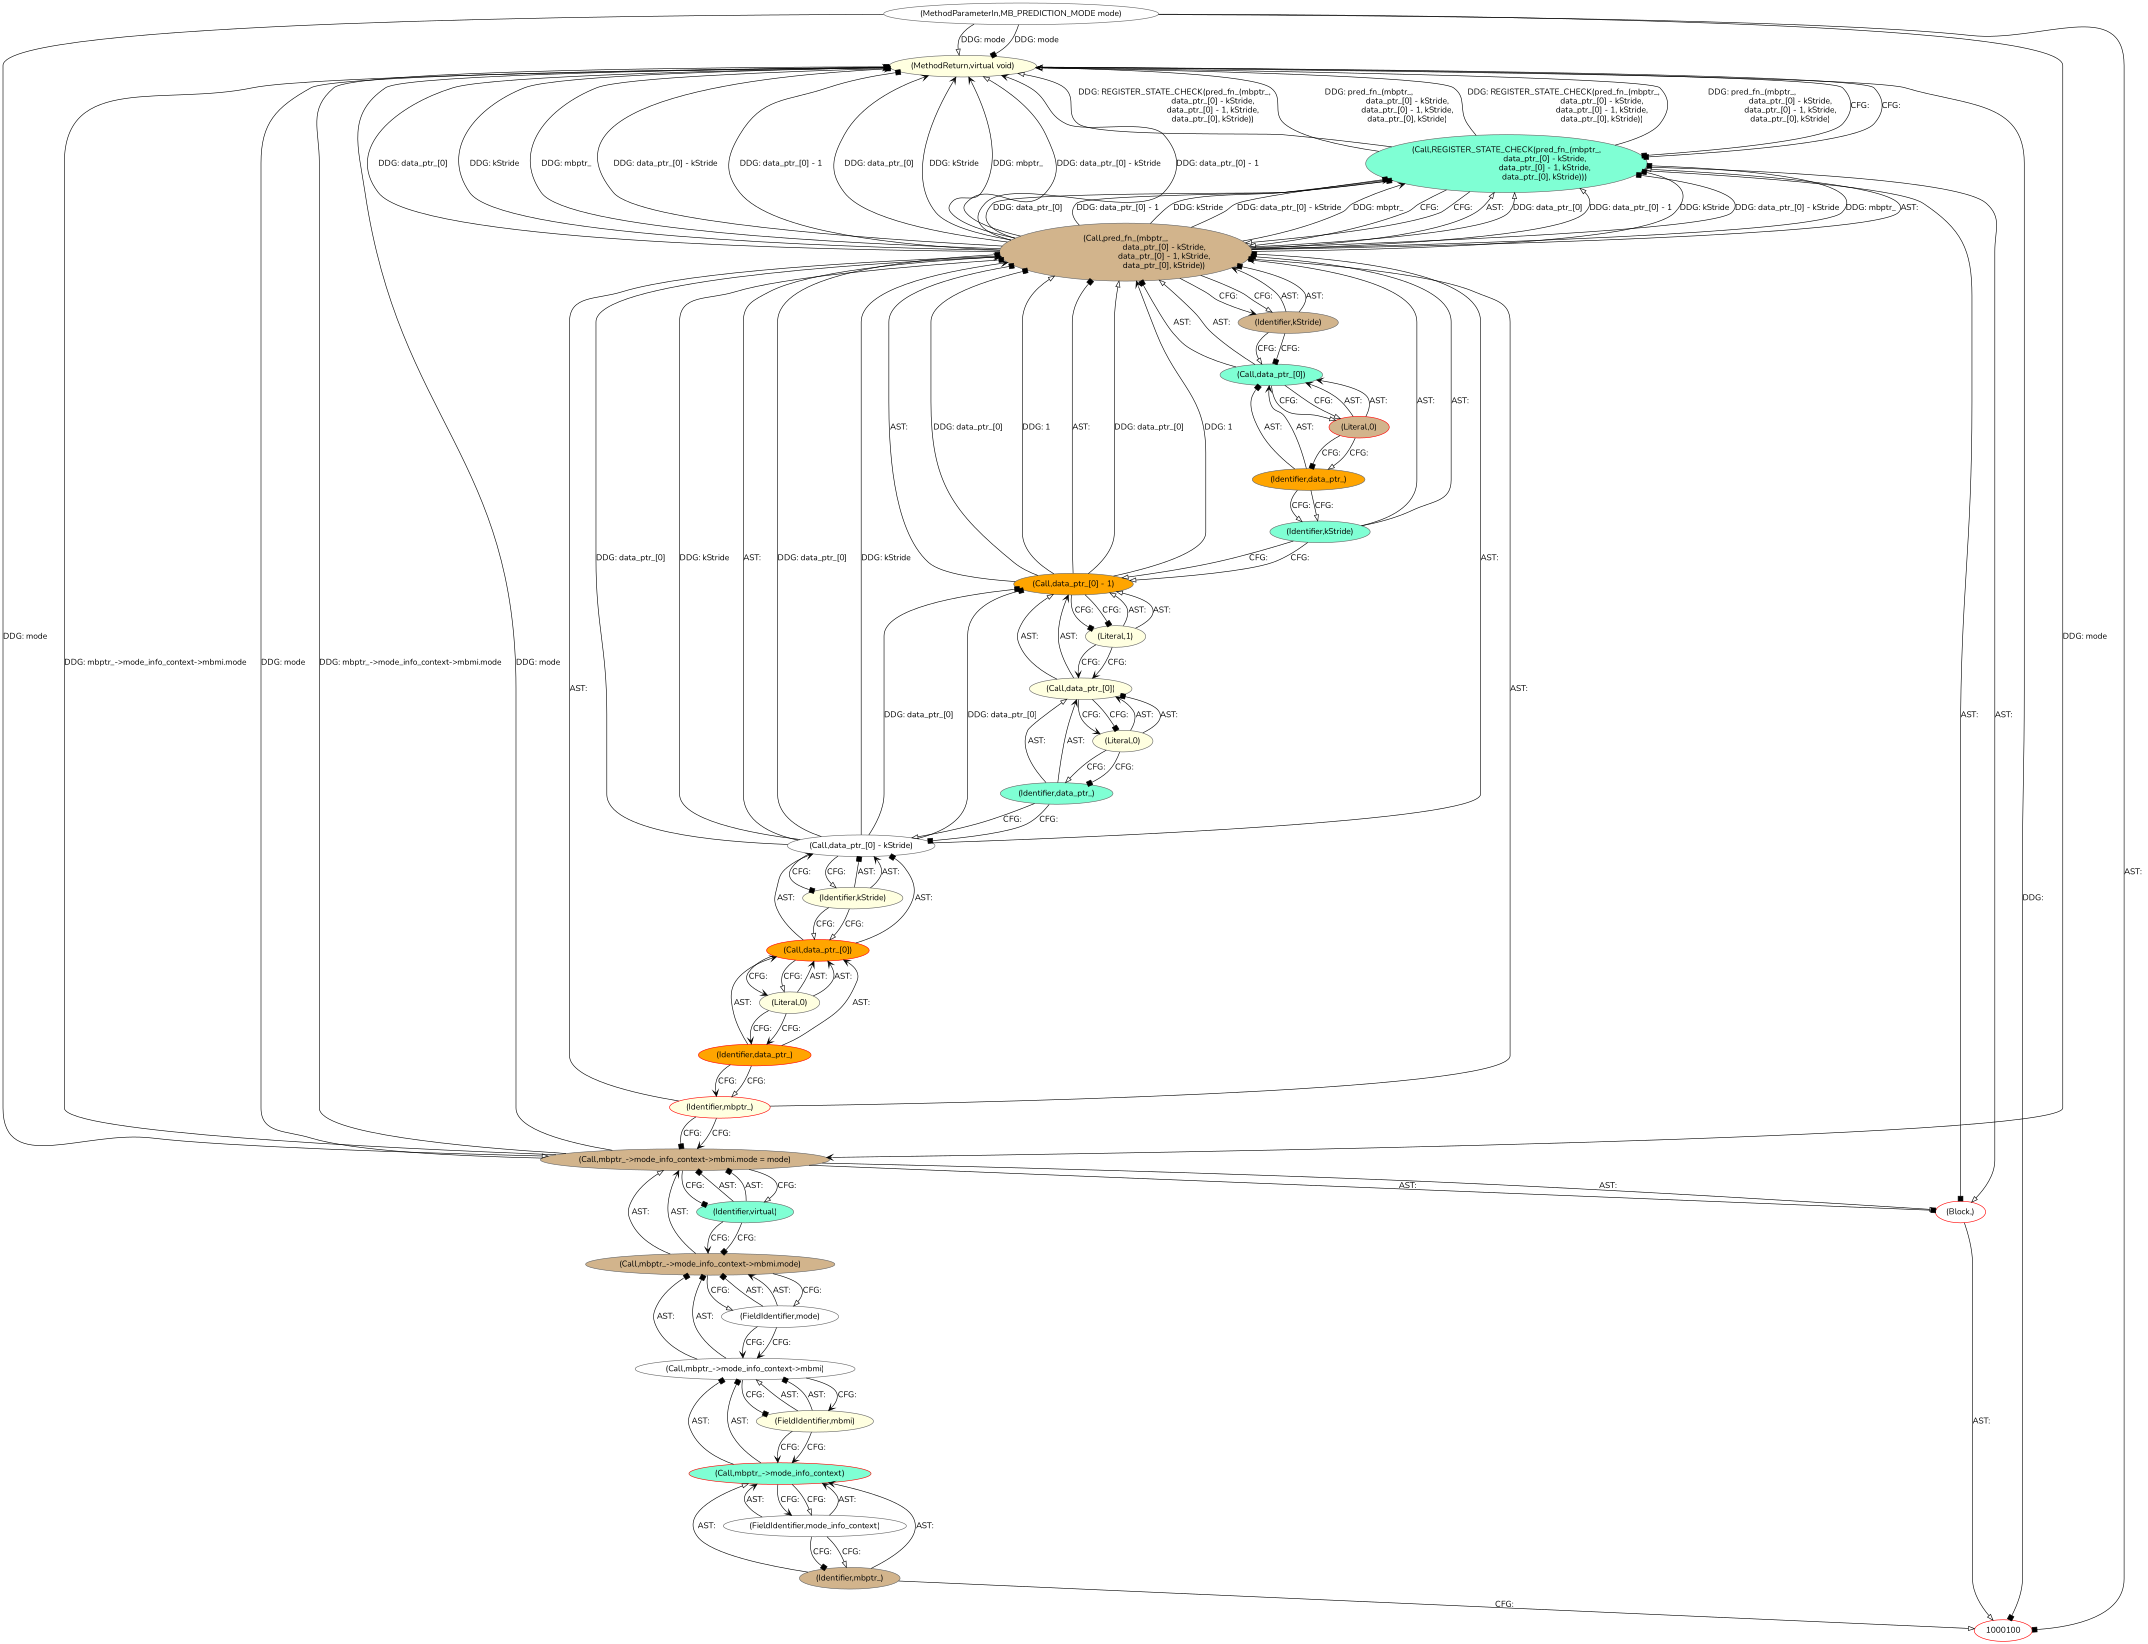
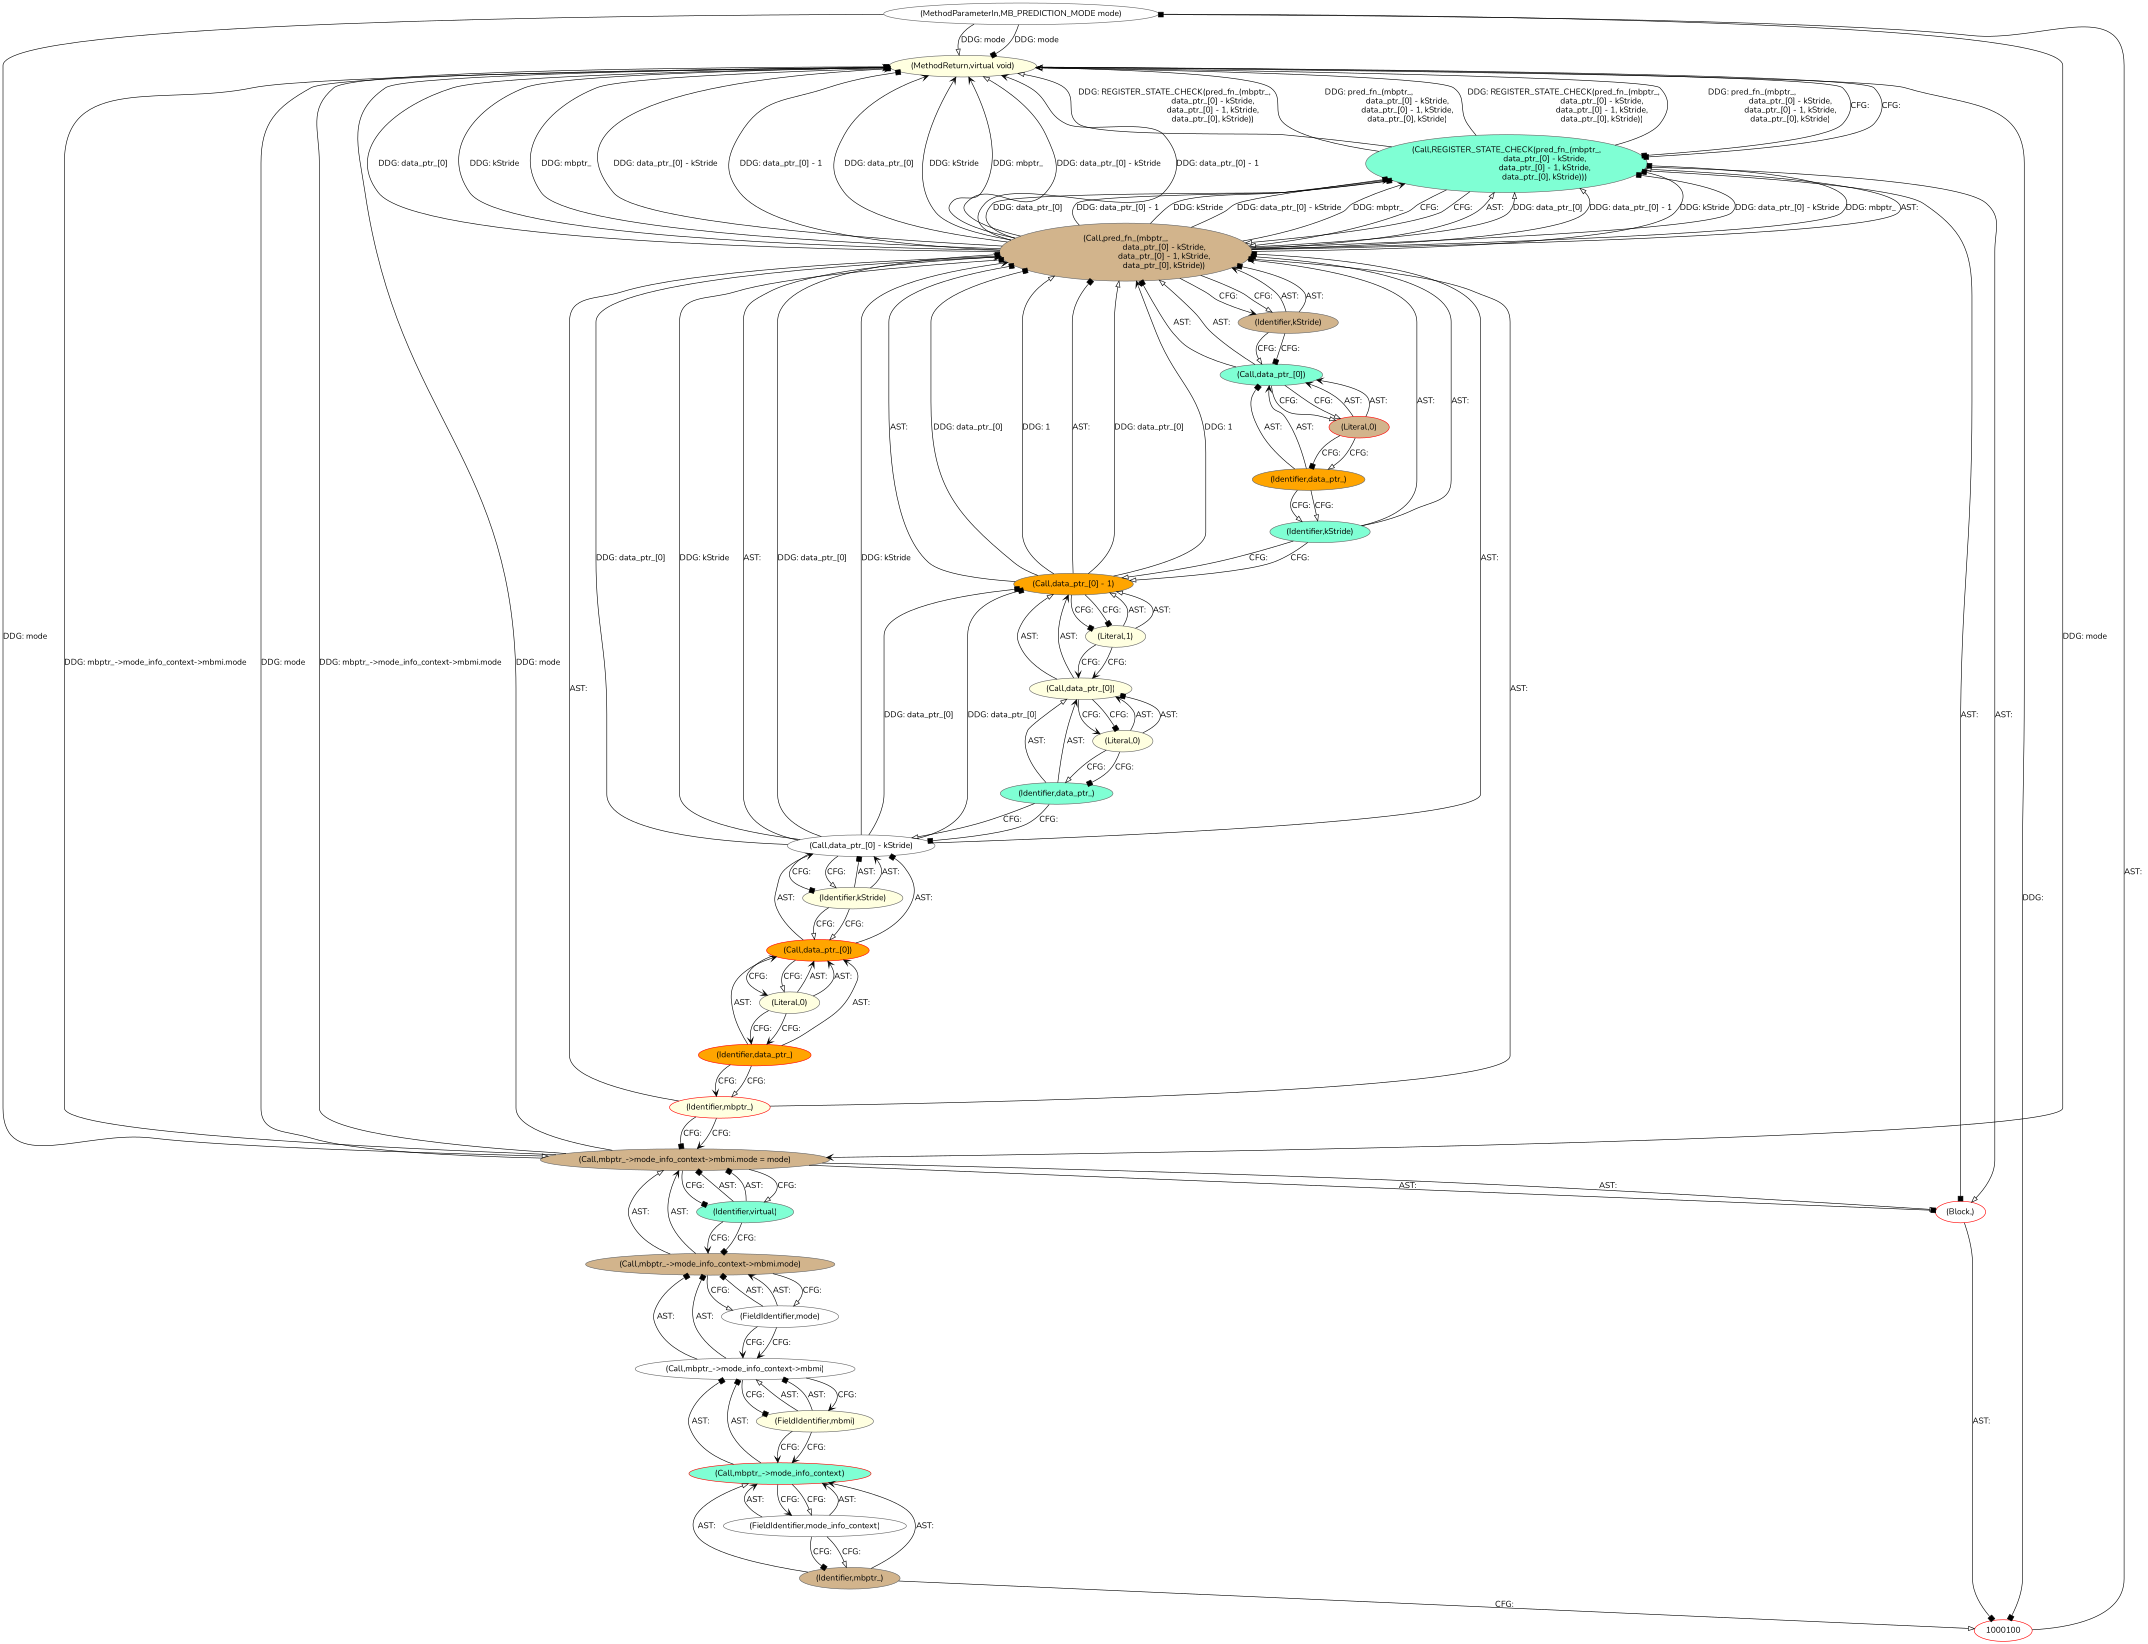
edge "(MethodParameterIn,MB_PREDICTION_MODE mode)" -> "1000100": reversed
edge "(Block,)" -> "1000100": arrowhead onormal -> box
